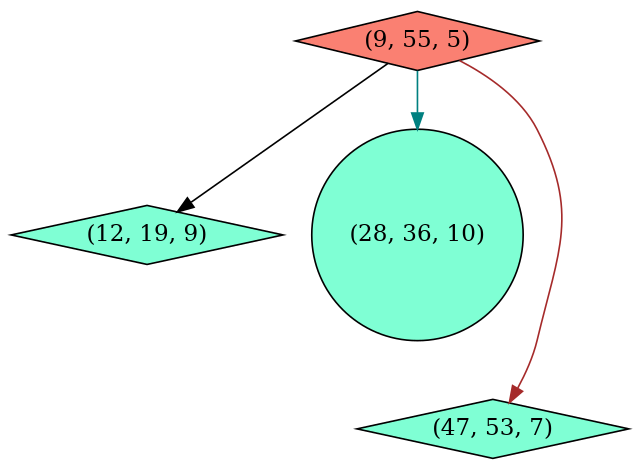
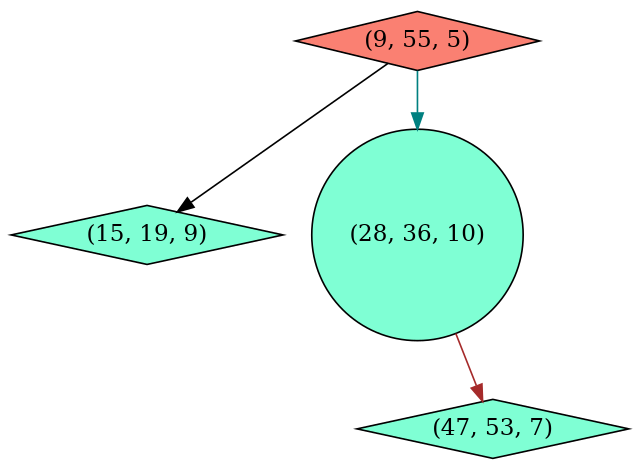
edge "(9, 55, 5)" -> "(47, 53, 7)": now "(28, 36, 10)" -> "(47, 53, 7)"
node "(12, 19, 9)": label "(12, 19, 9)" -> "(15, 19, 9)"
